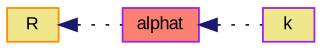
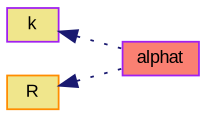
edge "k" -> "alphat": reversed
